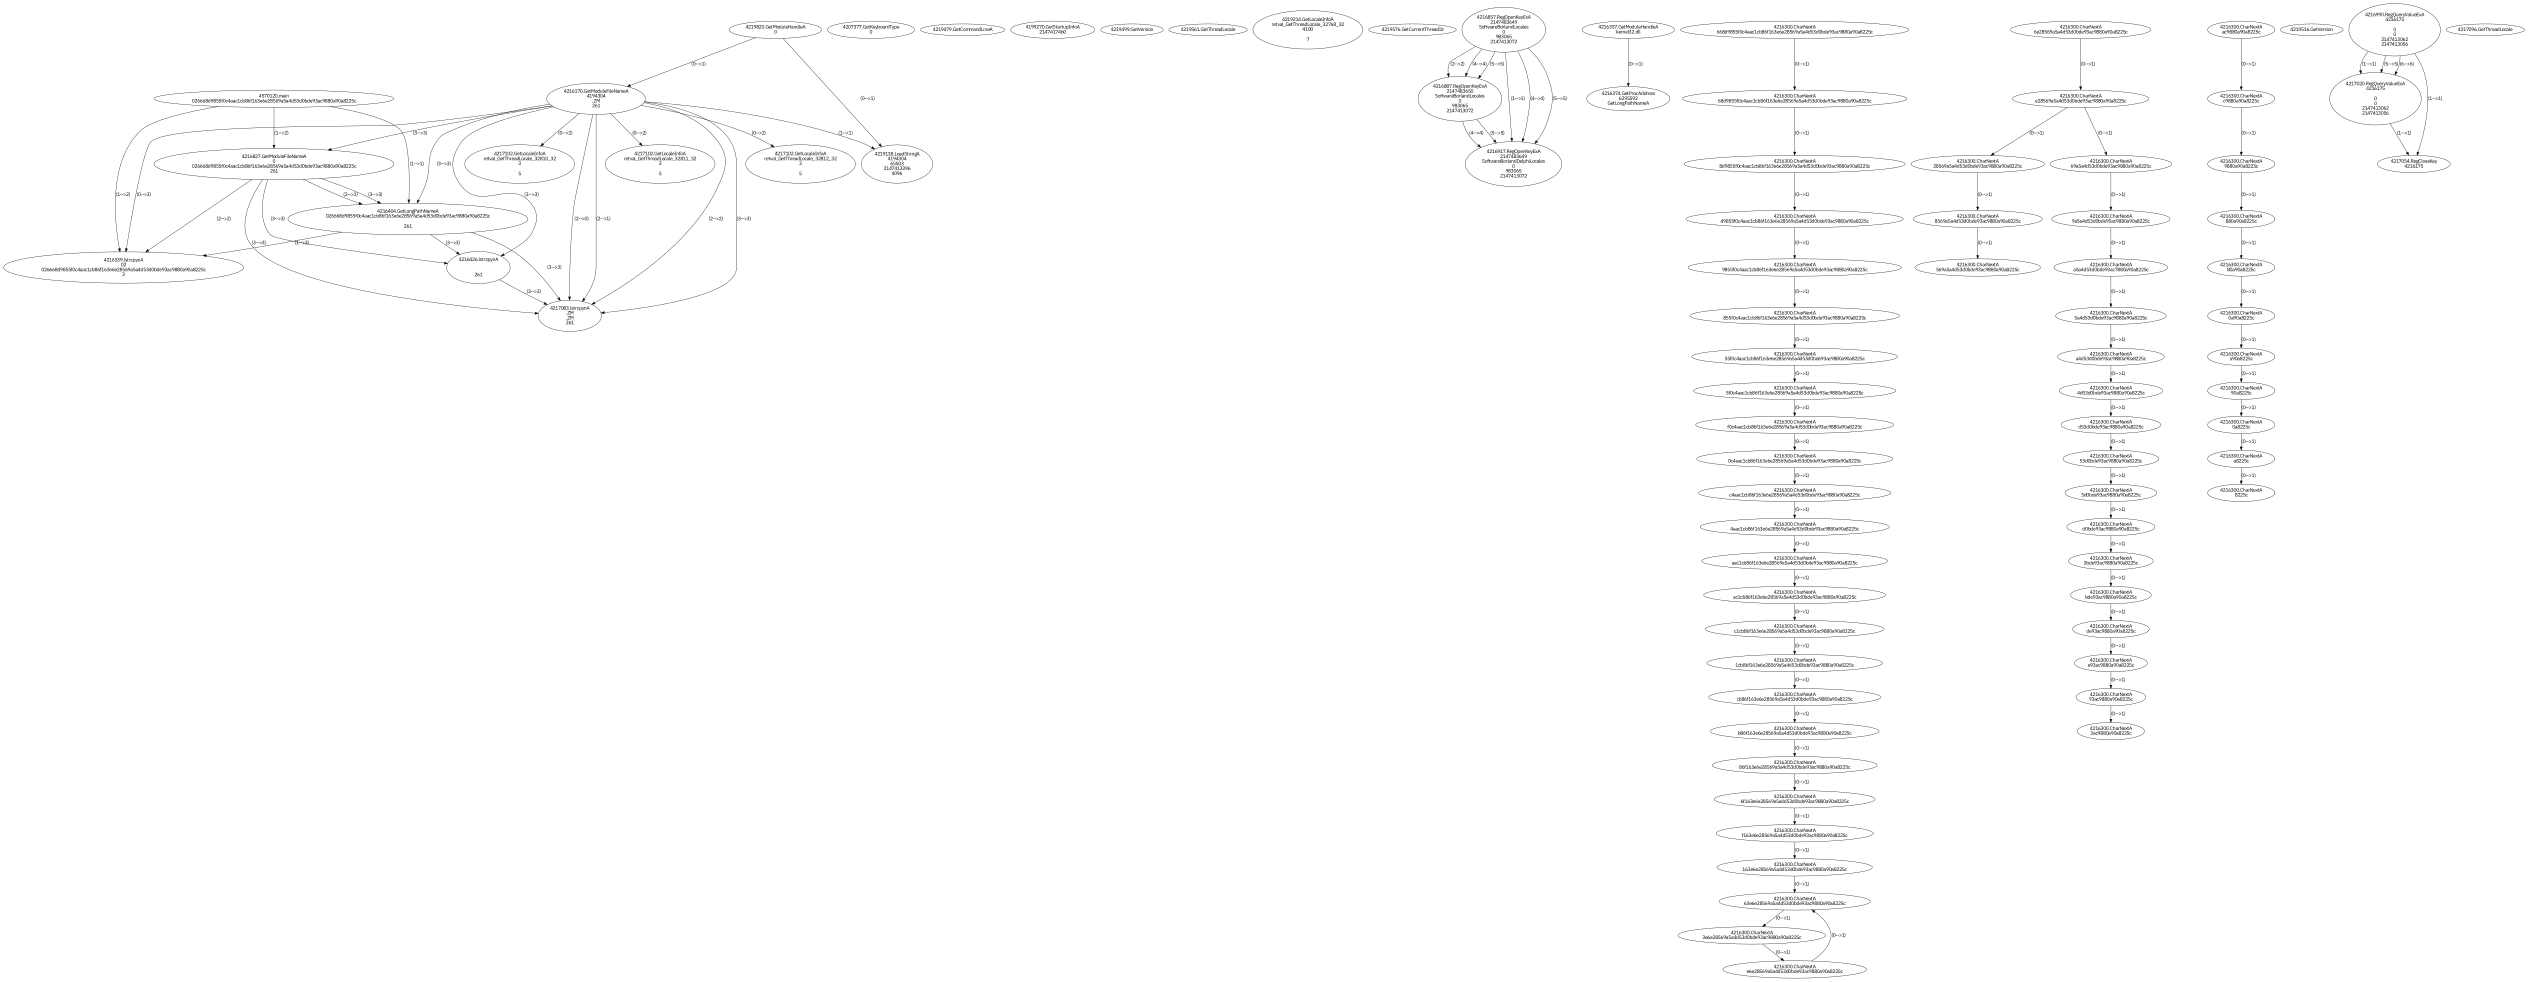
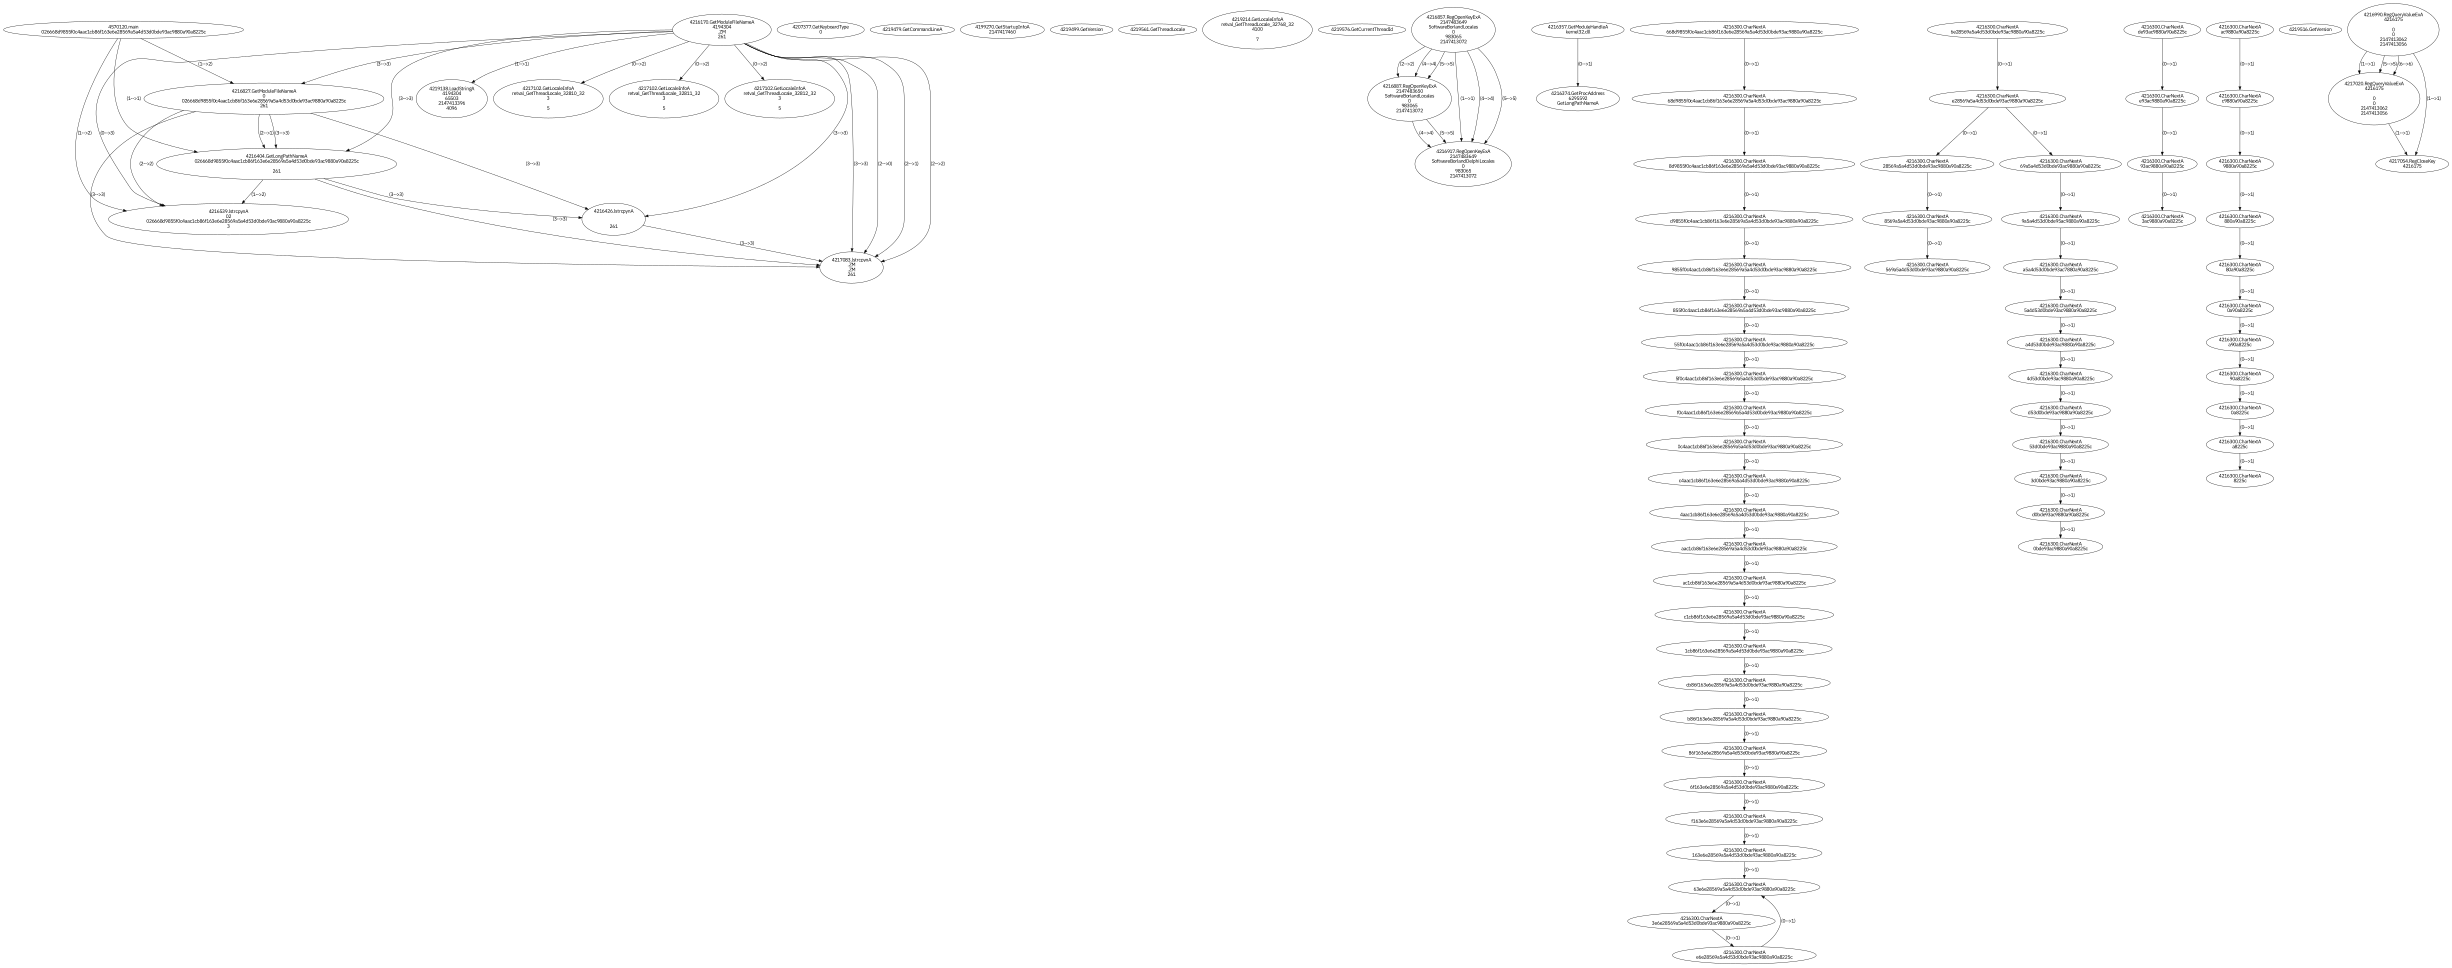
node "4219820.GetModuleHandleA 0": removed
node "4217096.GetThreadLocale": removed
node "4216300.CharNextA bde93ac9880a90a8225c": removed
